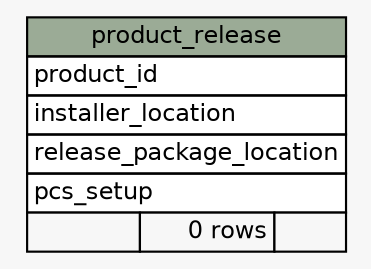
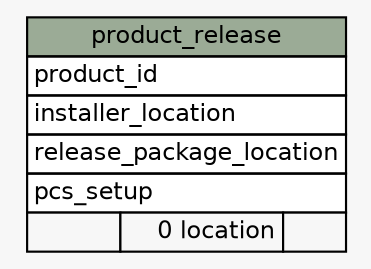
node "product_release": text "0 rows" -> "0 location"
